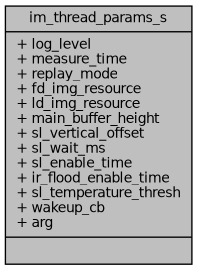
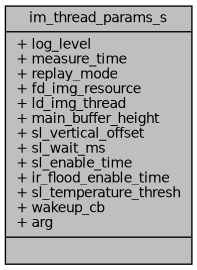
node "im_thread_params_s": text "+ ld_img_resource" -> "+ ld_img_thread"
